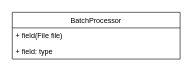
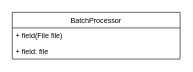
node "+ field: type": label "+ field: type" -> "+ field: file"
